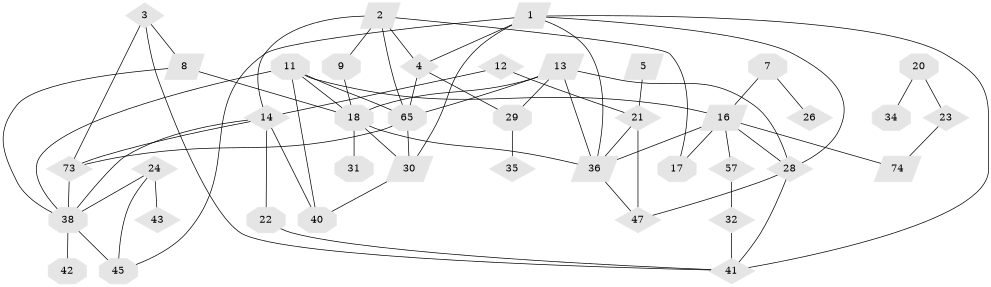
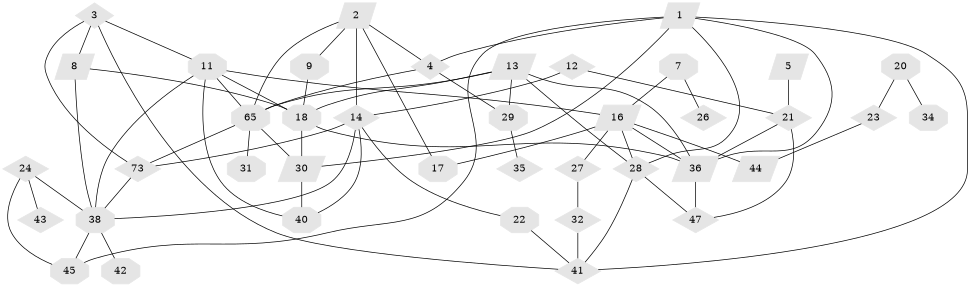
edge "3" -- "11": added
edge "18" -- "31": now "65" -- "31"
node "57": label "57" -> "27"
node "74": label "74" -> "44"
